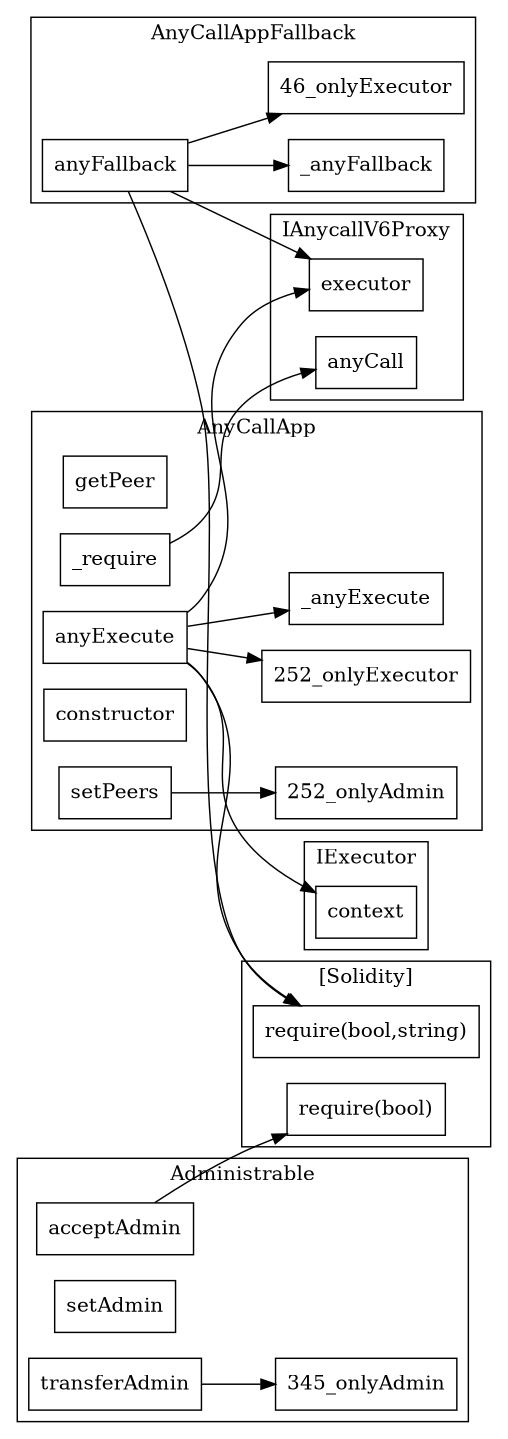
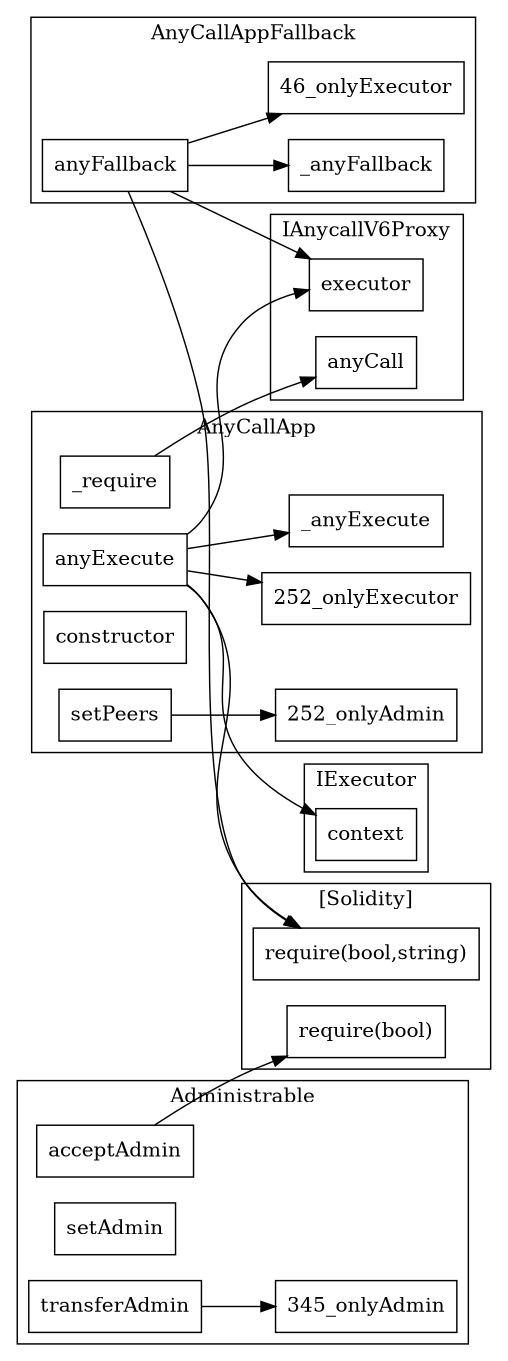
node "getPeer": removed
